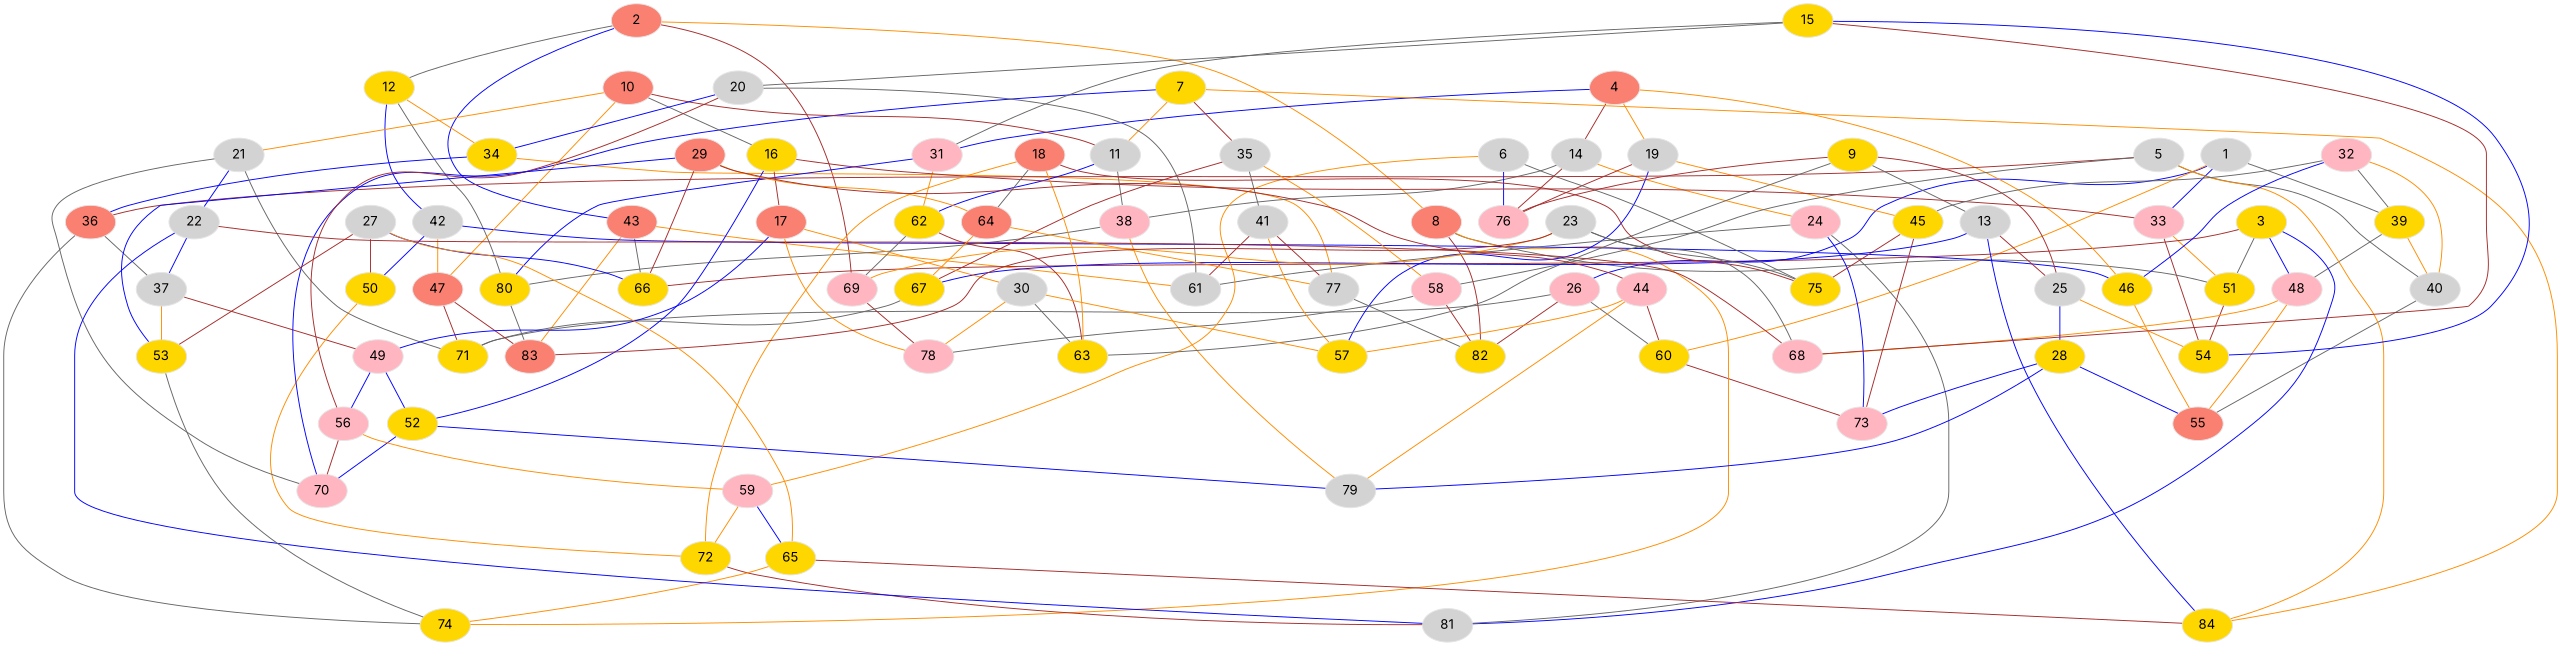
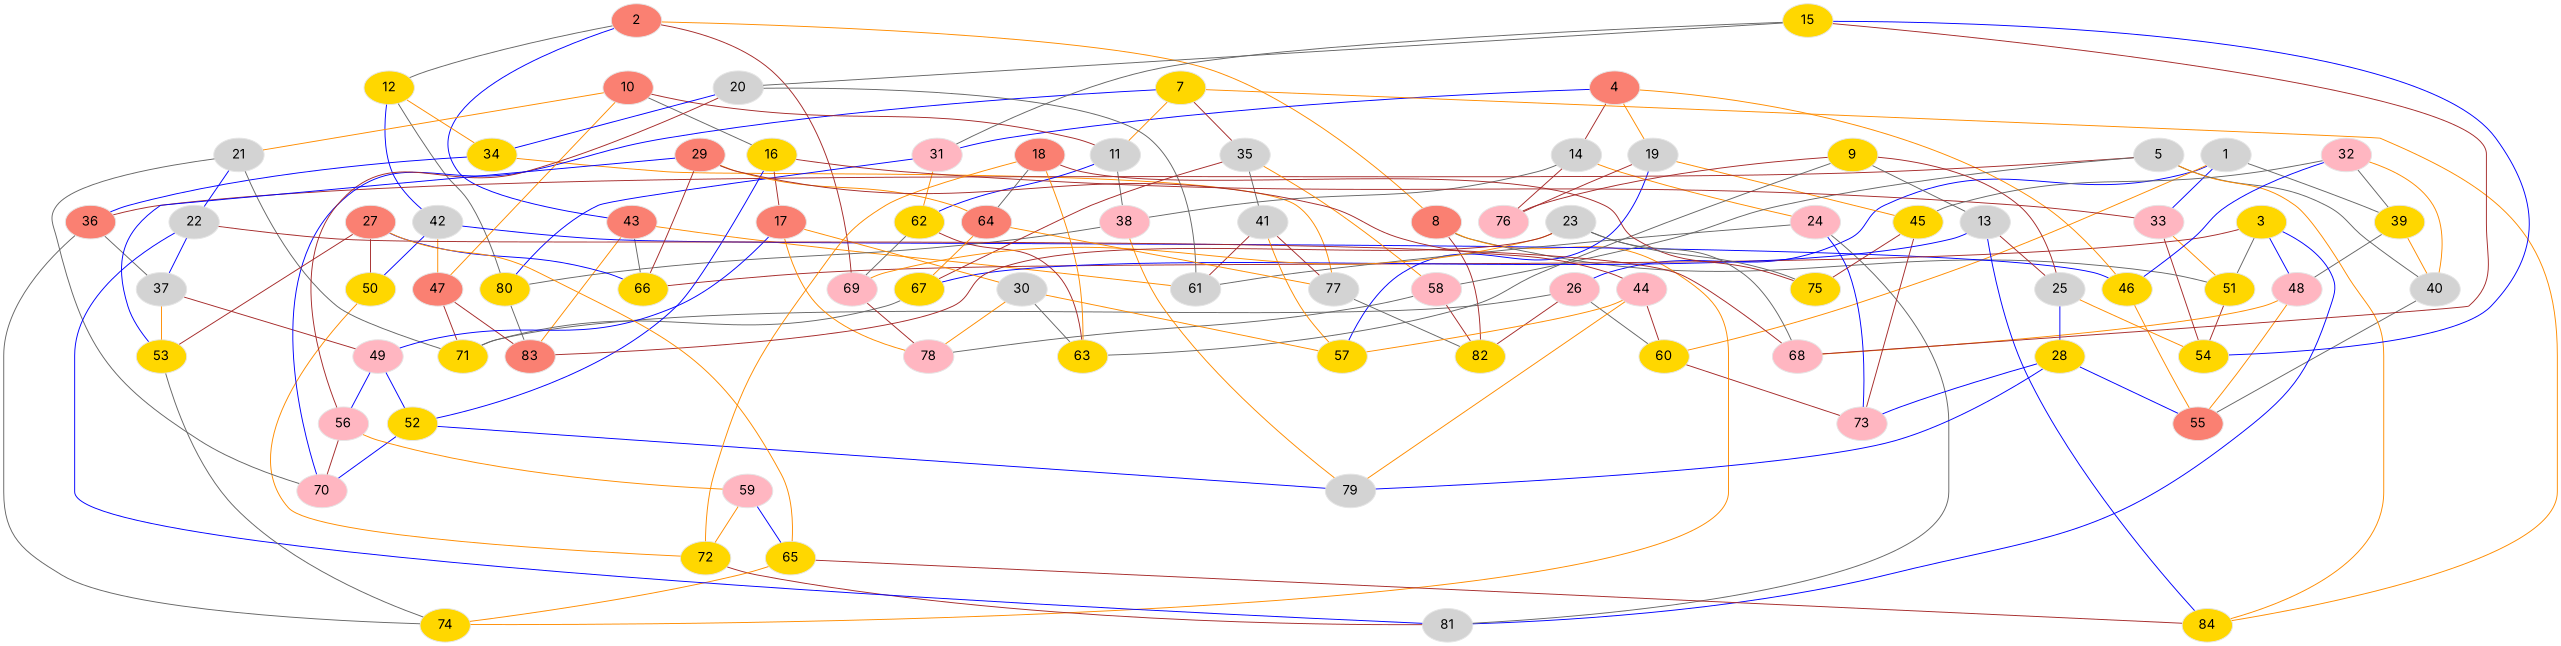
node "6": removed
node "27": fillcolor lightgrey -> salmon
